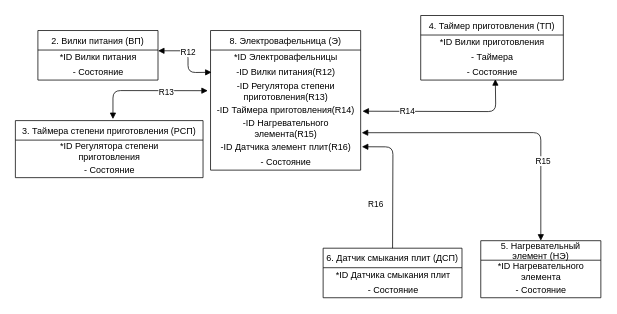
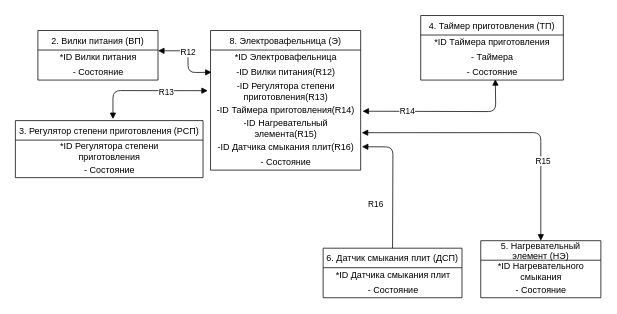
node "*ID Вилки приготовления": label "*ID Вилки приготовления" -> "*ID Таймера приготовления"
node "*ID Электровафельницы": label "*ID Электровафельницы" -> "*ID Электровафельница"
node "-ID Нагревательного элемента(R15)": label "-ID Нагревательного элемента(R15)" -> "-ID Нагревательный элемента(R15)"
node "3. Таймера степени приготовления (РСП)": label "3. Таймера степени приготовления (РСП)" -> "3. Регулятор степени приготовления (РСП)"
node "-ID Датчика элемент плит(R16)": label "-ID Датчика элемент плит(R16)" -> "-ID Датчика смыкания плит(R16)"
node "*ID Нагревательного элемента": label "*ID Нагревательного элемента" -> "*ID Нагревательного смыкания"
